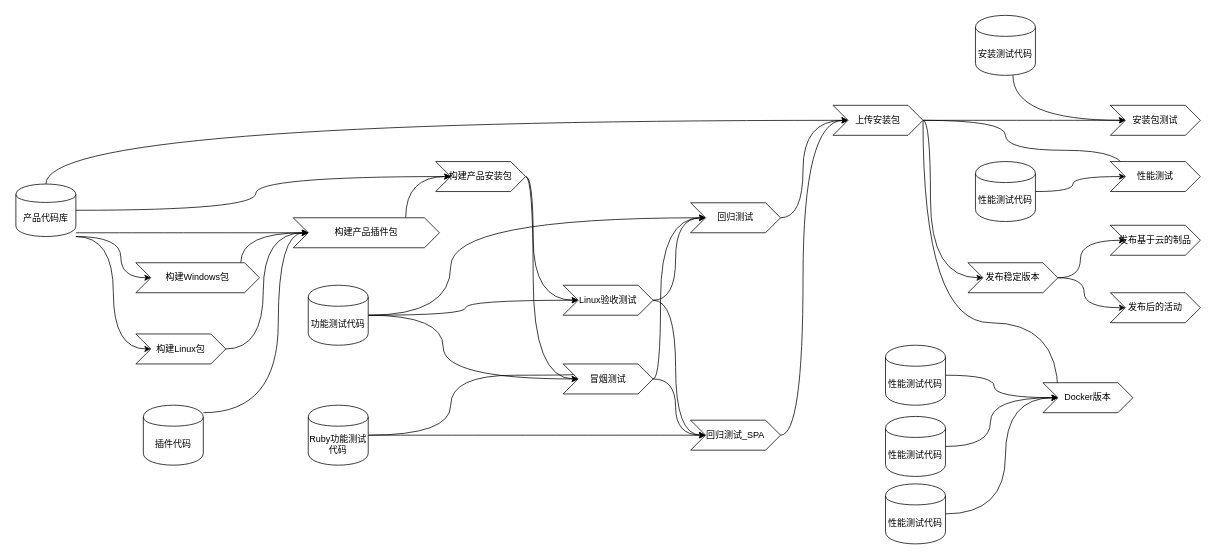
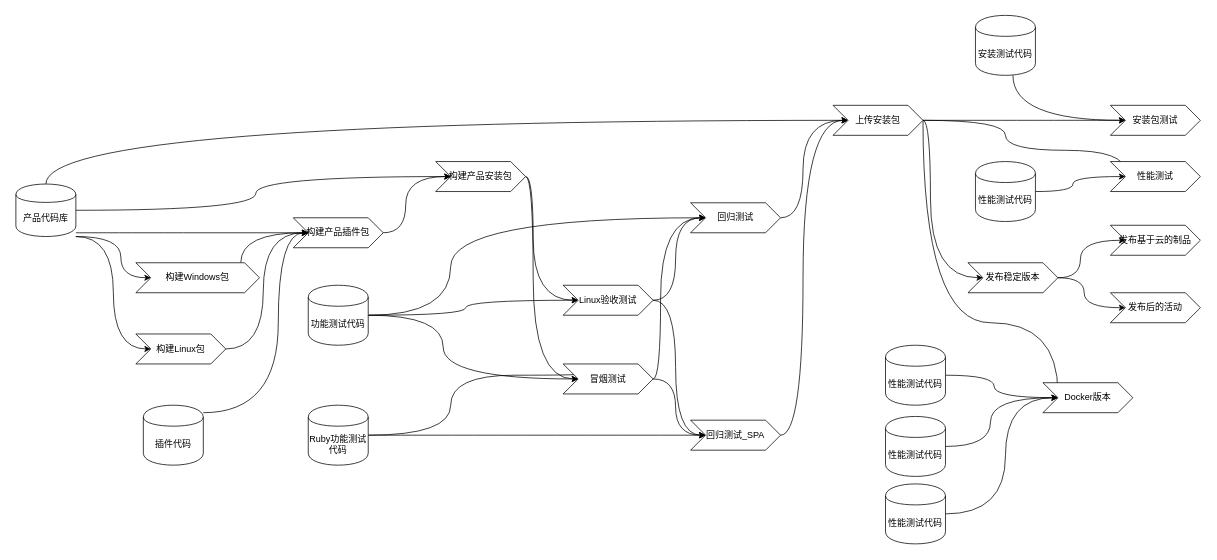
node "构建产品插件包": size 146x30 -> 90x30
